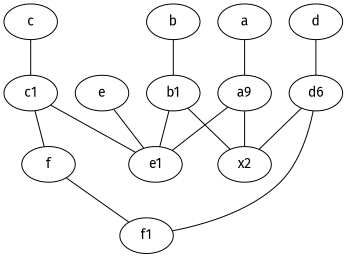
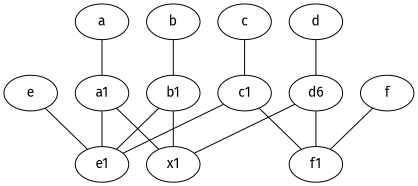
node "a9": label "a9" -> "a1"
edge "c1" -- "f": now "c1" -- "f1"
node "x2": label "x2" -> "x1"
